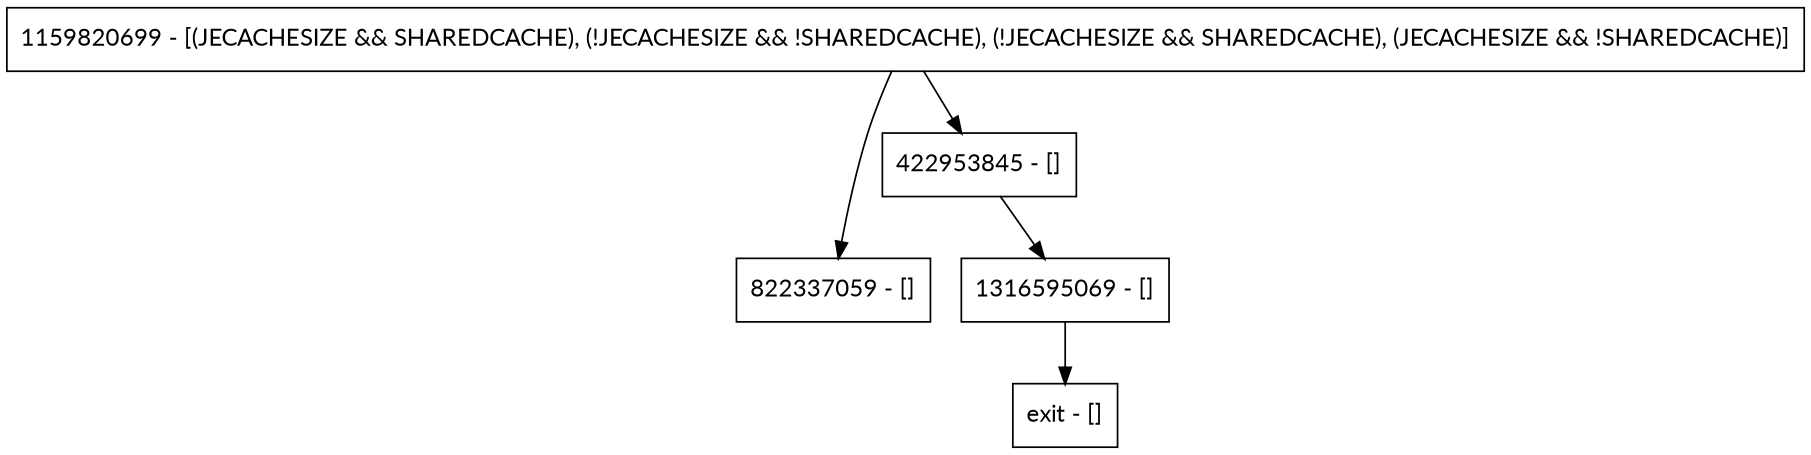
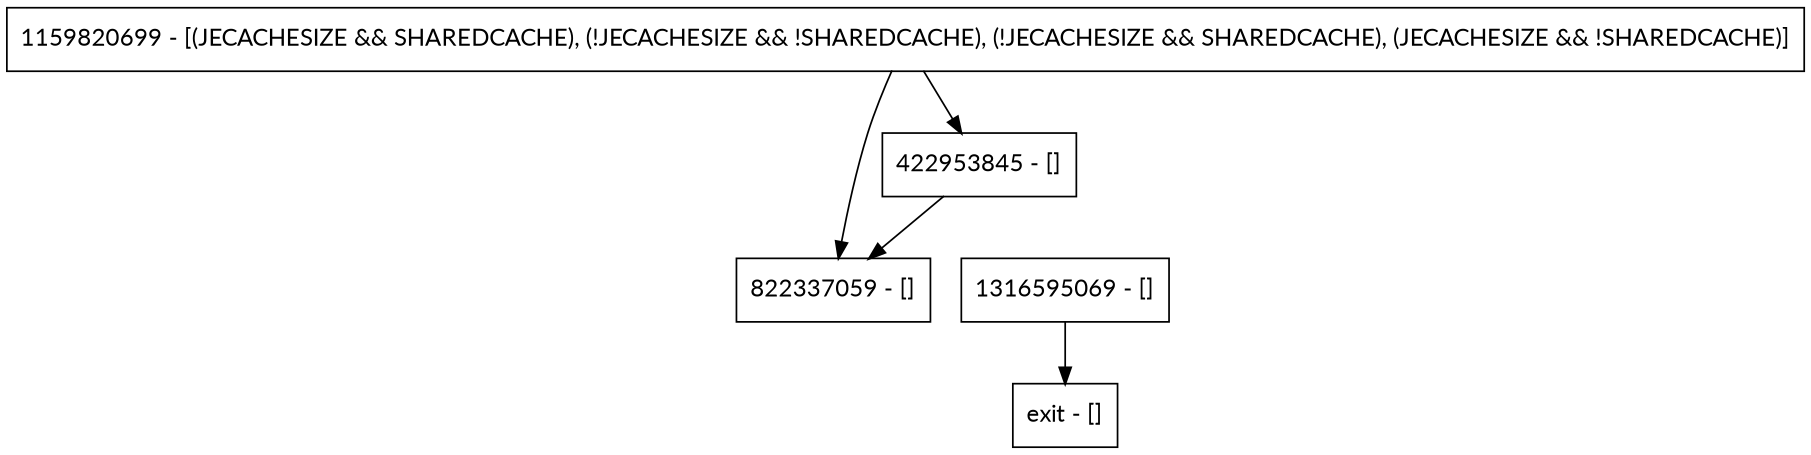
edge "422953845 - []" -> "1316595069 - []": now "422953845 - []" -> "822337059 - []"
